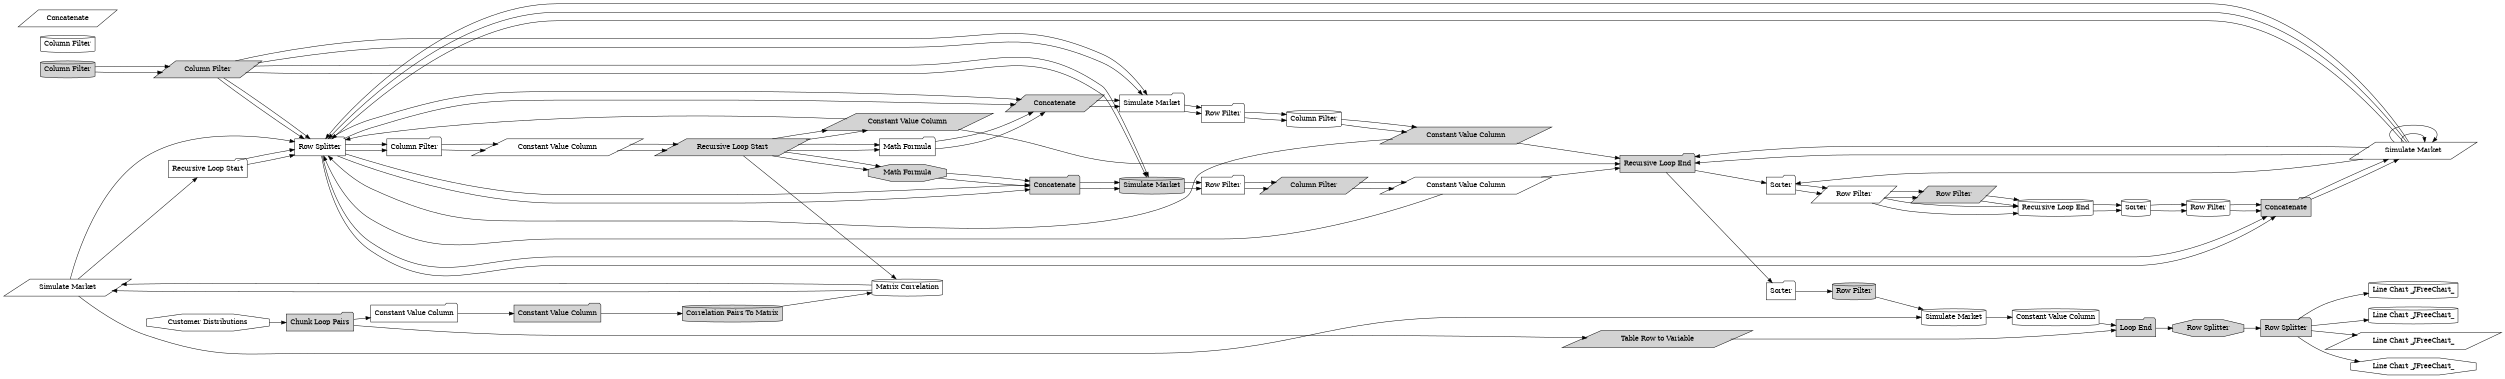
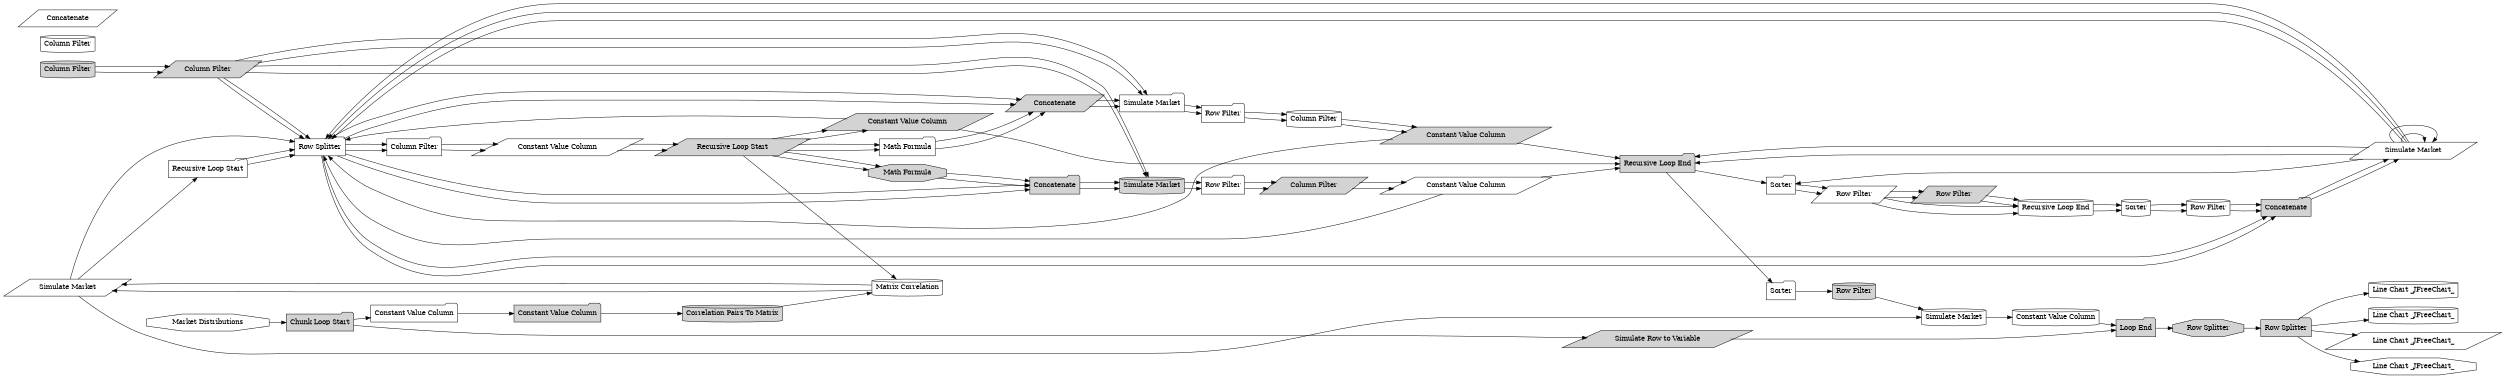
node "Customer Distributions": label "Customer Distributions" -> "Market Distributions"
node "Chunk Loop Pairs": label "Chunk Loop Pairs" -> "Chunk Loop Start"
node "Table Row to Variable": label "Table Row to Variable" -> "Simulate Row to Variable"
